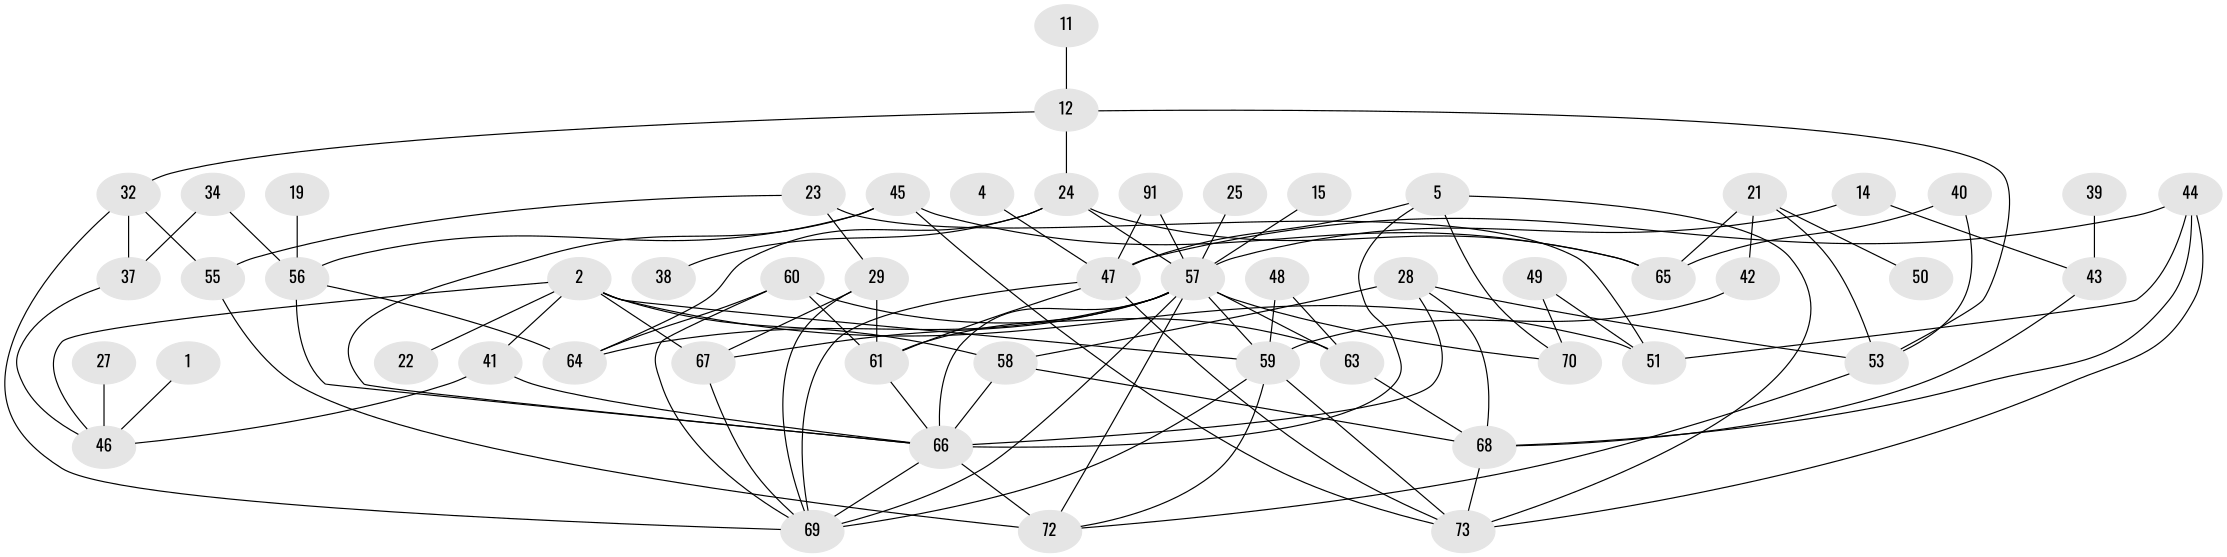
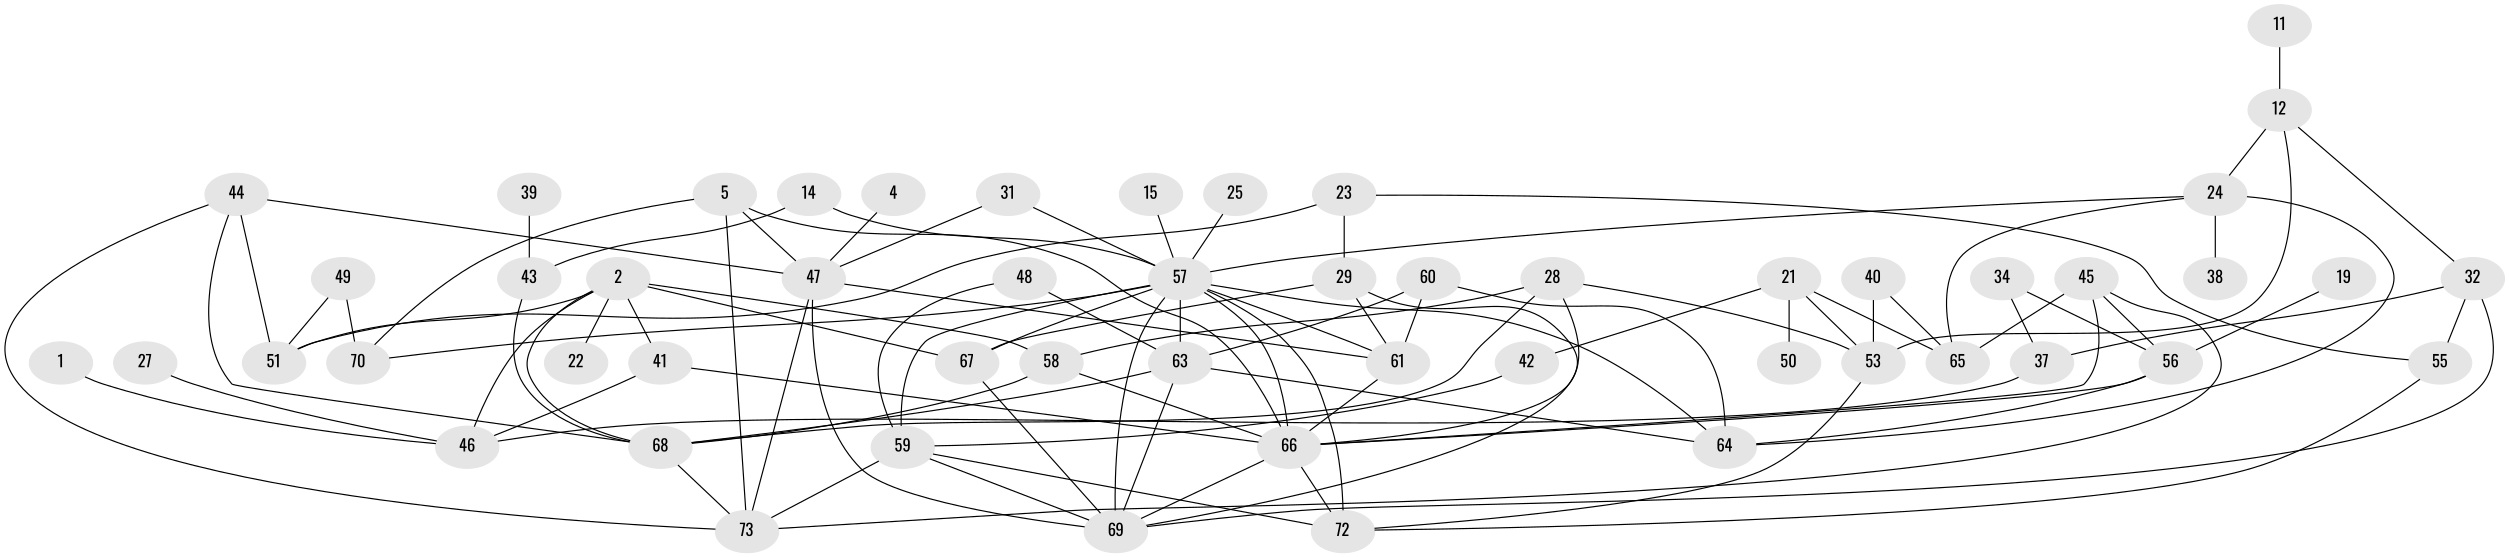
node "91": label "91" -> "31"
edge "2" -- "59": now "2" -- "68"
edge "60" -- "69": now "63" -- "69"
edge "63" -- "64": added
